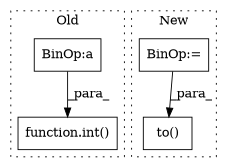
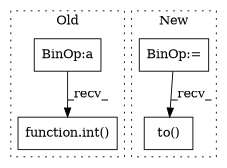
edge "BinOp:a" -> "function.int()": label "_para_" -> "_recv_"
edge "BinOp:=" -> "to()": label "_para_" -> "_recv_"
